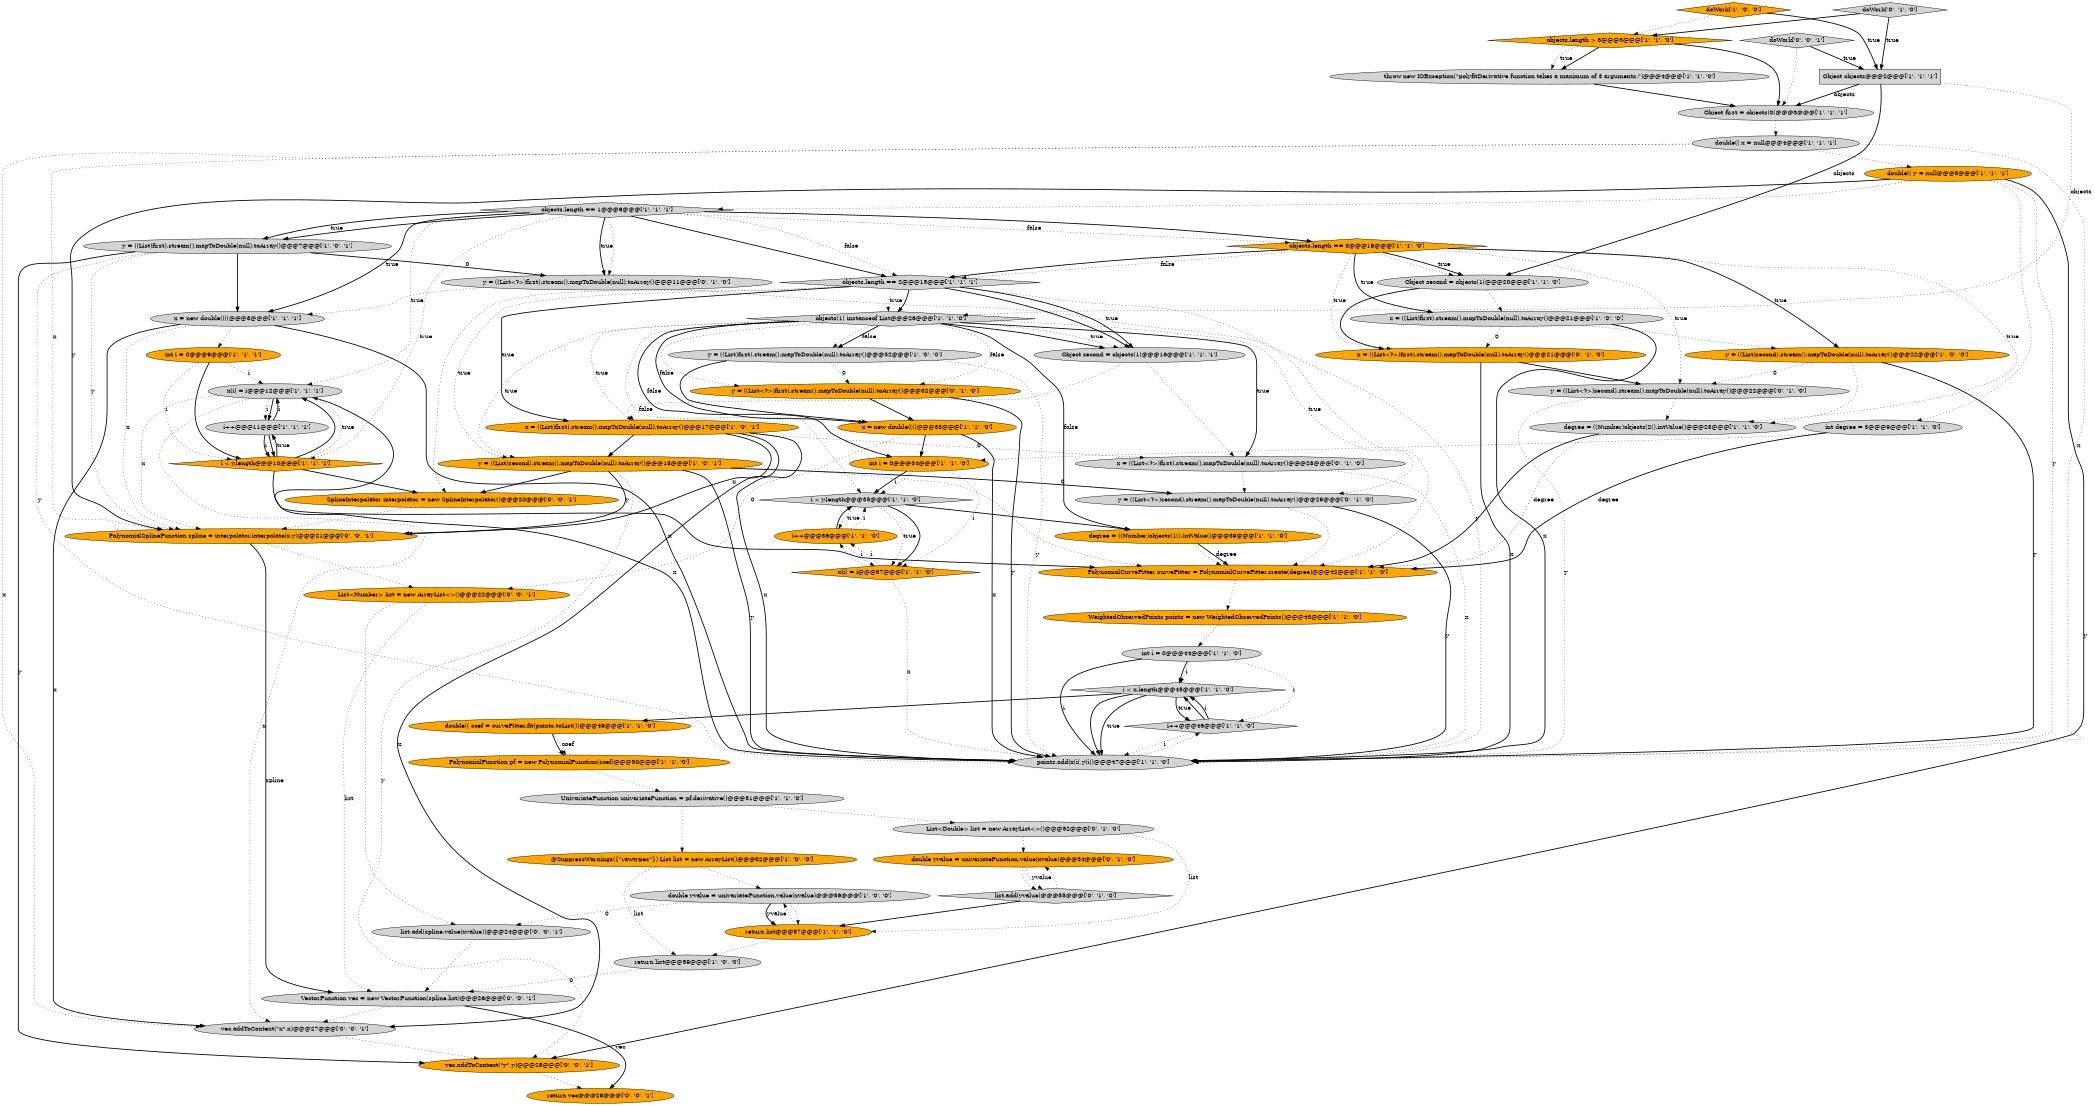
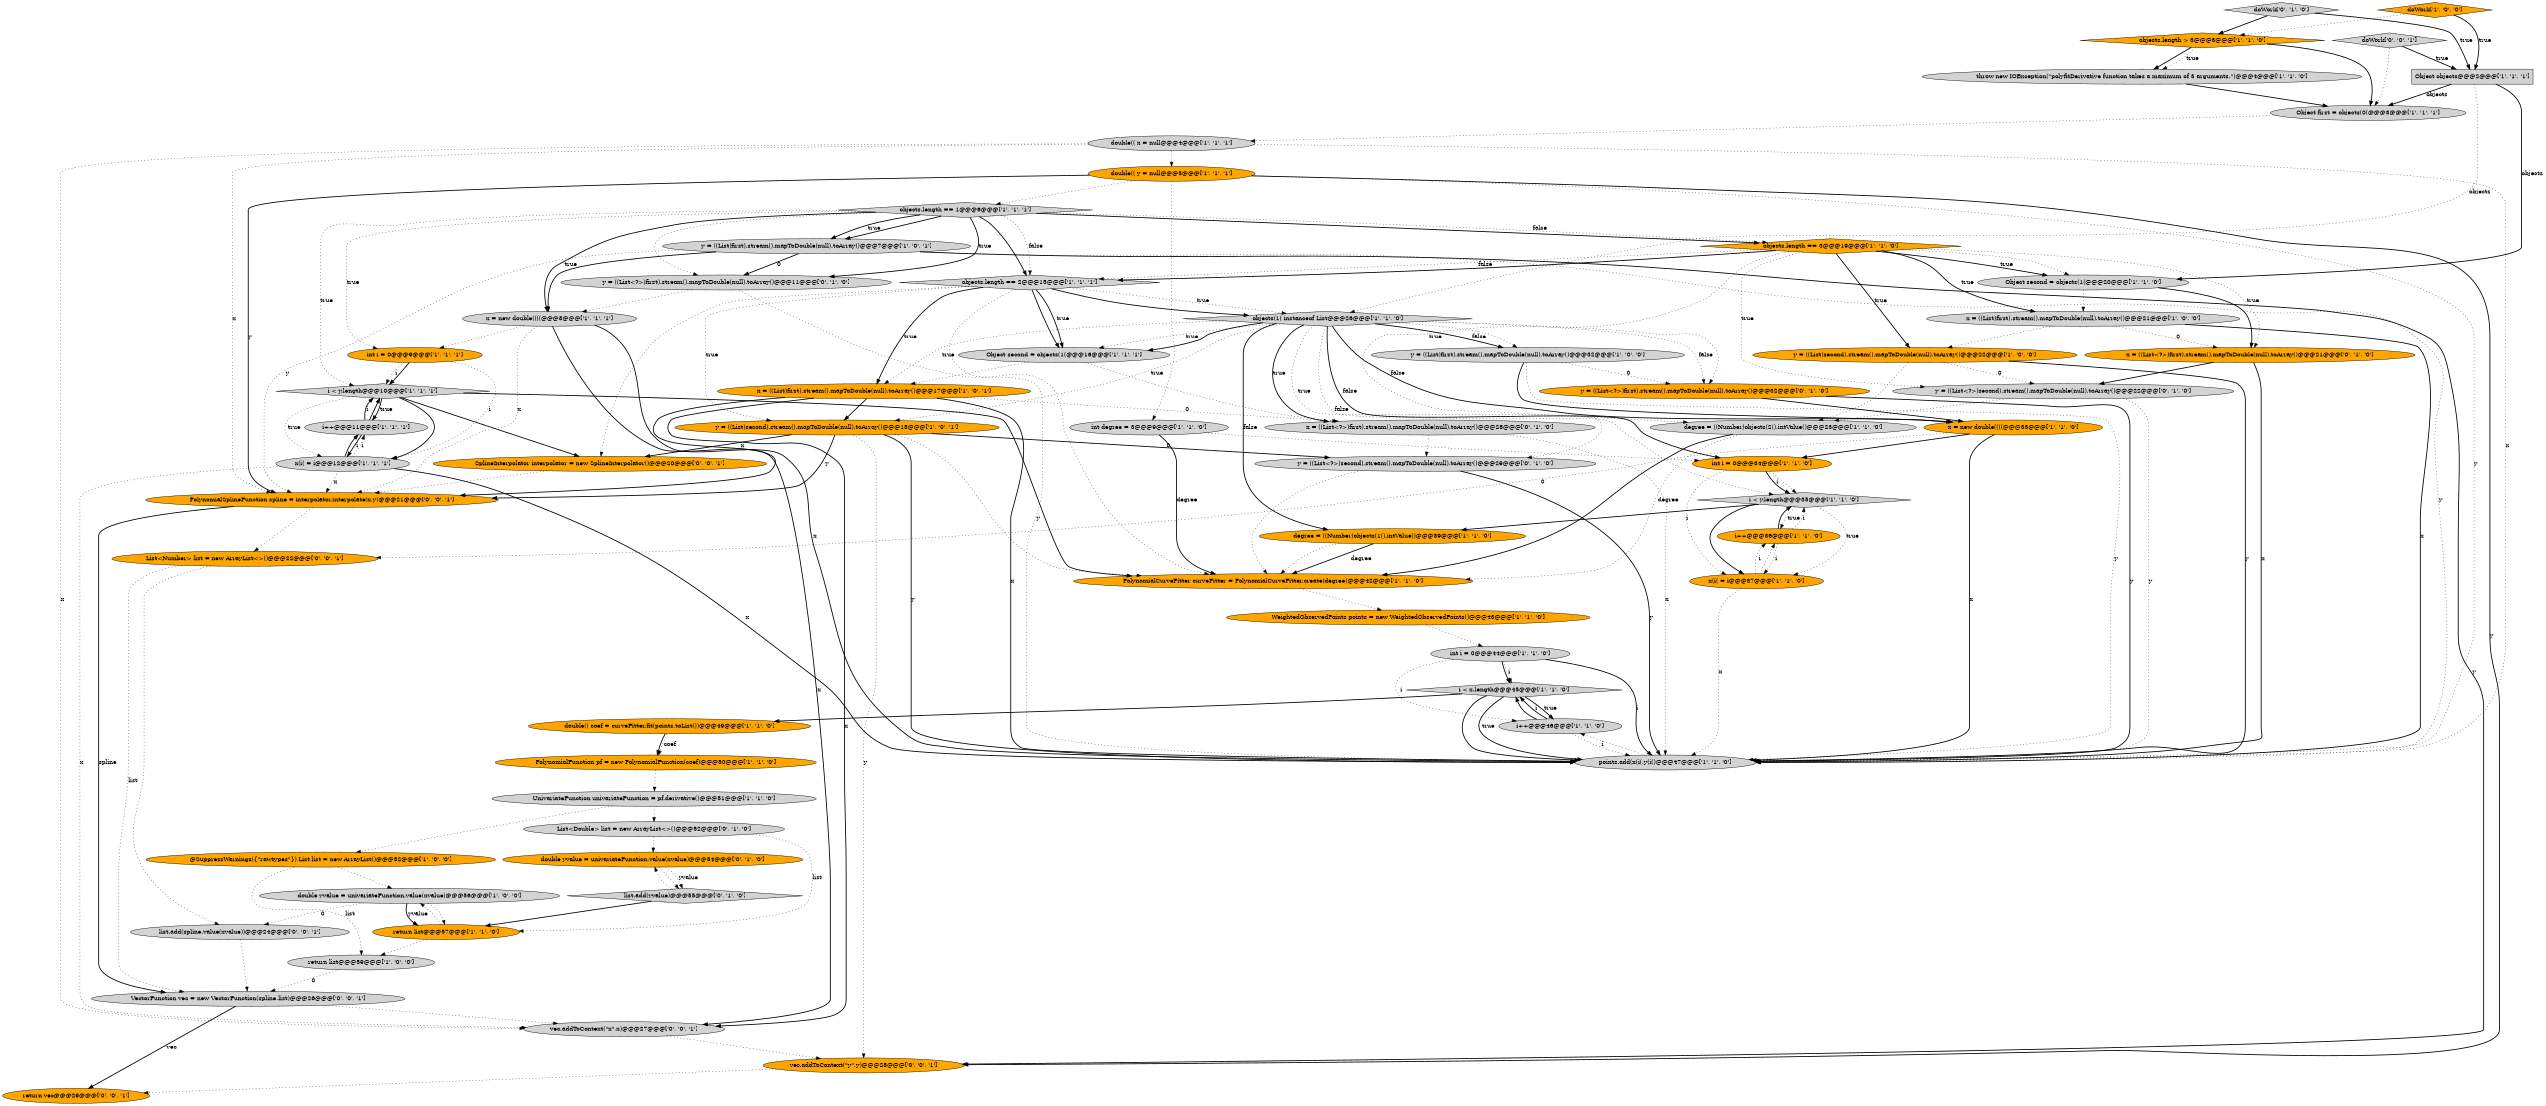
edge "objects.length == 1@@@6@@@['1', '1', '1']" -> "x(i( = i@@@12@@@['1', '1', '1']": now "objects.length == 1@@@6@@@['1', '1', '1']" -> "int i = 0@@@9@@@['1', '1', '1']"
node "i < y.length@@@10@@@['1', '1', '1']": fillcolor orange -> lightgrey
node "x(i( = i@@@37@@@['1', '1', '0']": shape diamond -> ellipse
node "i++@@@46@@@['1', '1', '0']": shape diamond -> ellipse
